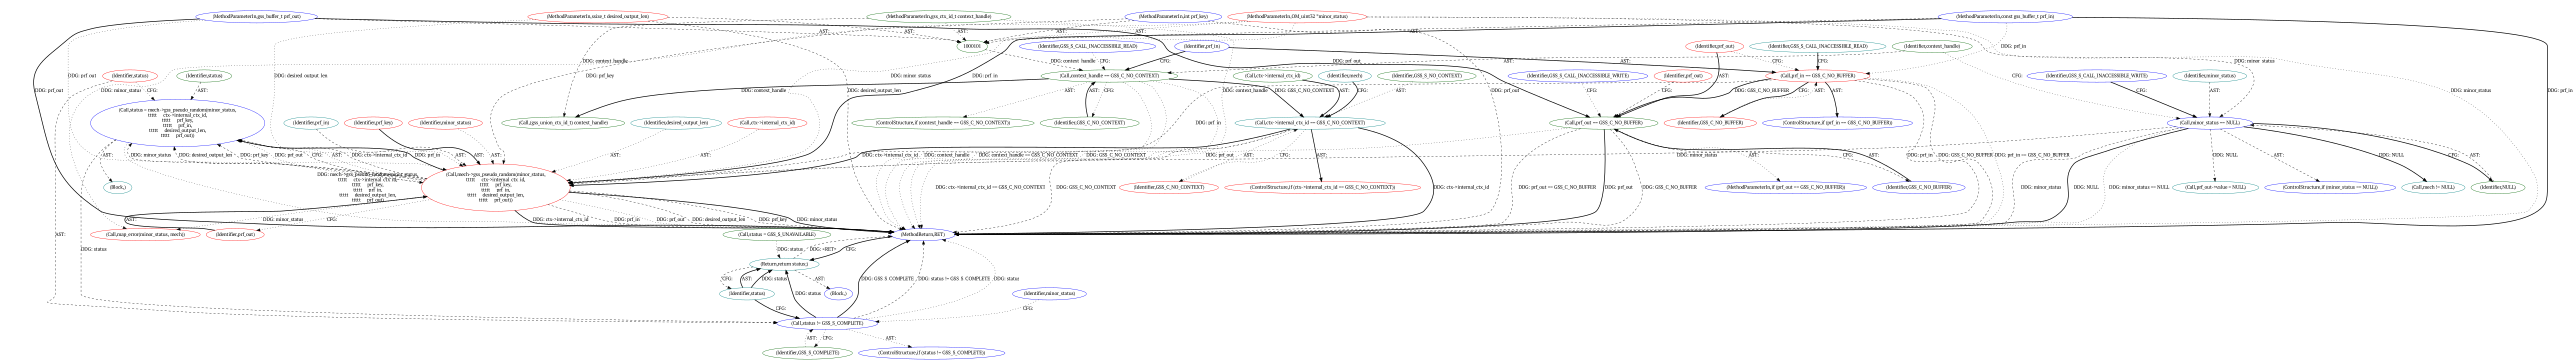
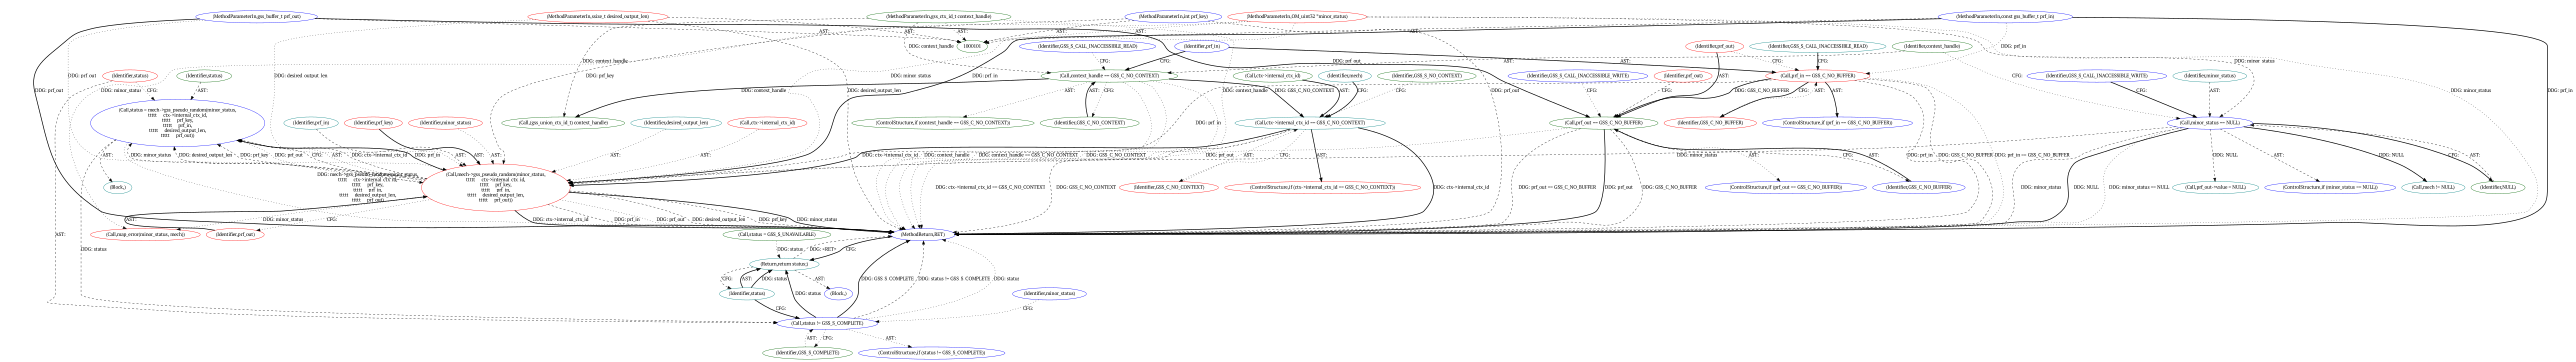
edge "1000101" -> "(Call,context_handle == GSS_C_NO_CONTEXT)": now "(MethodParameterIn,gss_ctx_id_t context_handle)" -> "(Call,context_handle == GSS_C_NO_CONTEXT)"
edge "(Identifier,GSS_S_NO_CONTEXT)" -> "(Call,ctx->internal_ctx_id == GSS_C_NO_CONTEXT)": label "AST: " -> "CFG: "
node "(MethodParameterIn,if (prf_out == GSS_C_NO_BUFFER))": label "(MethodParameterIn,if (prf_out == GSS_C_NO_BUFFER))" -> "(ControlStructure,if (prf_out == GSS_C_NO_BUFFER))"
